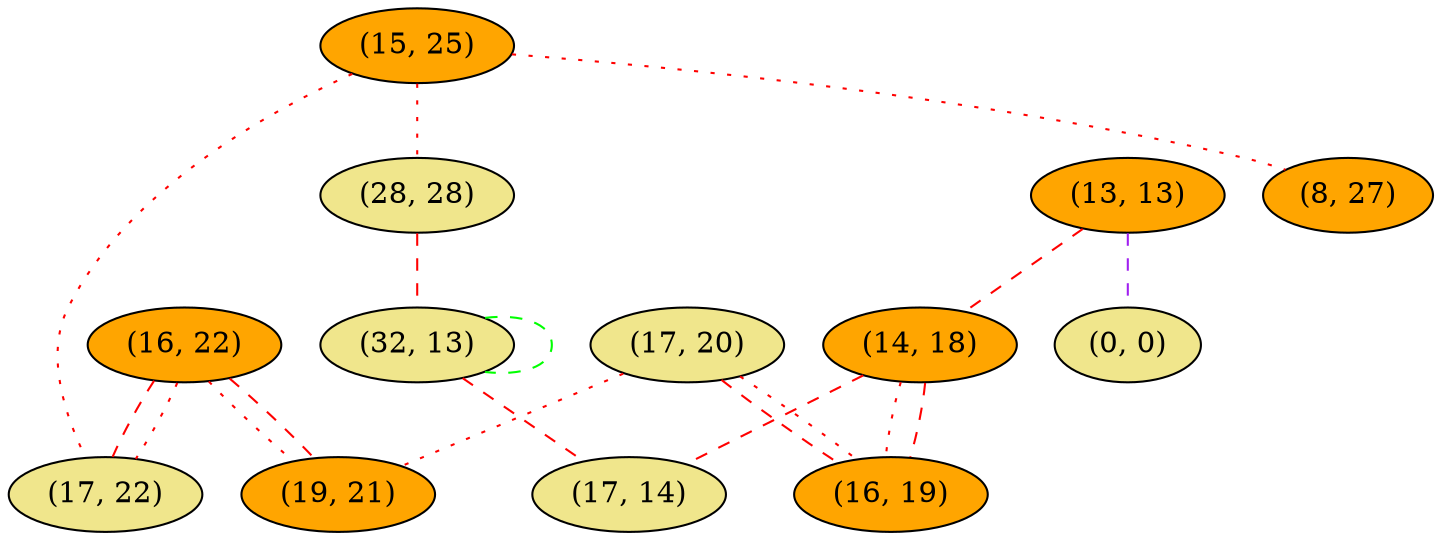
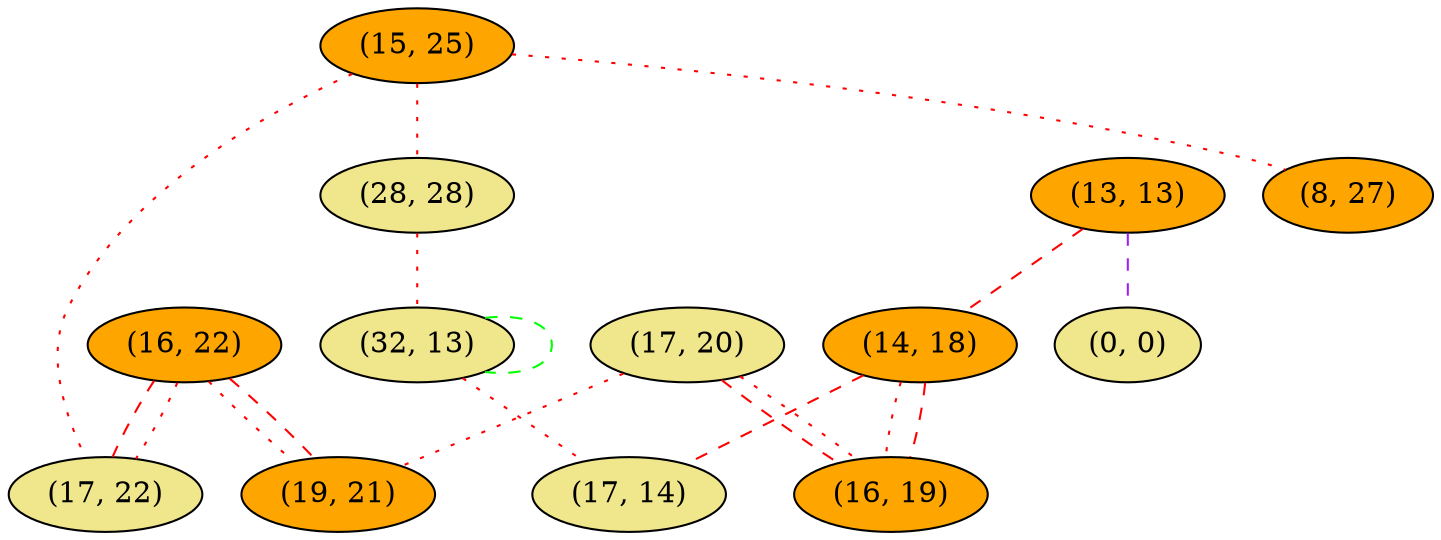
edge "(28, 28)" -- "(32, 13)": style dashed -> dotted
edge "(32, 13)" -- "(17, 14)": style dashed -> dotted
